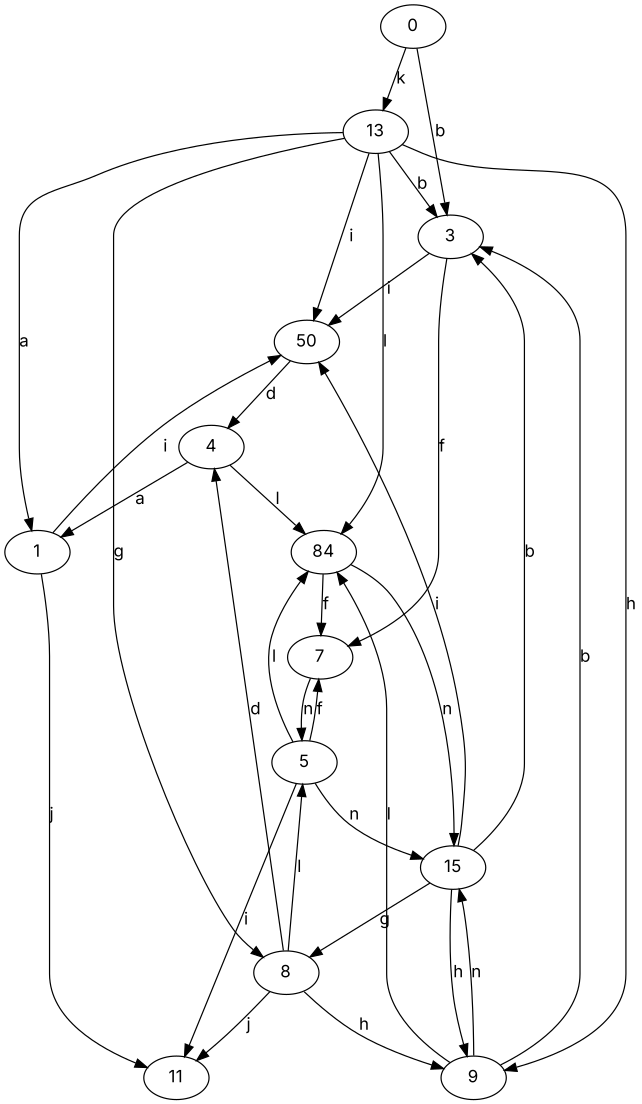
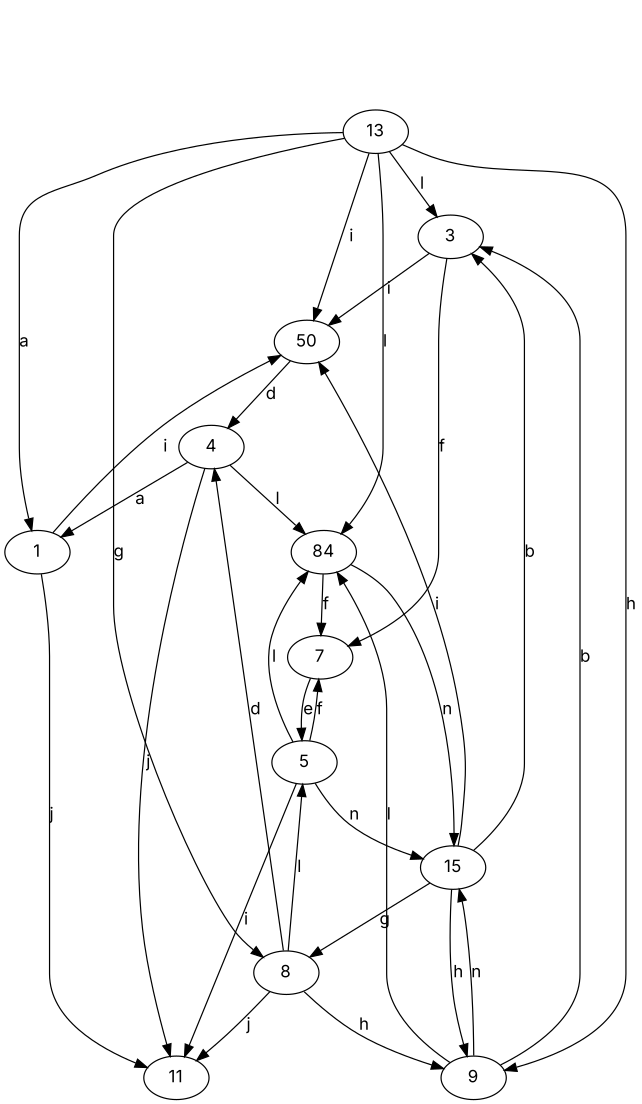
node "0": removed
edge "13" -> "3": label "b" -> "l"
edge "7" -> "5": label "n" -> "e"
edge "4" -> "11": added, label "j"
